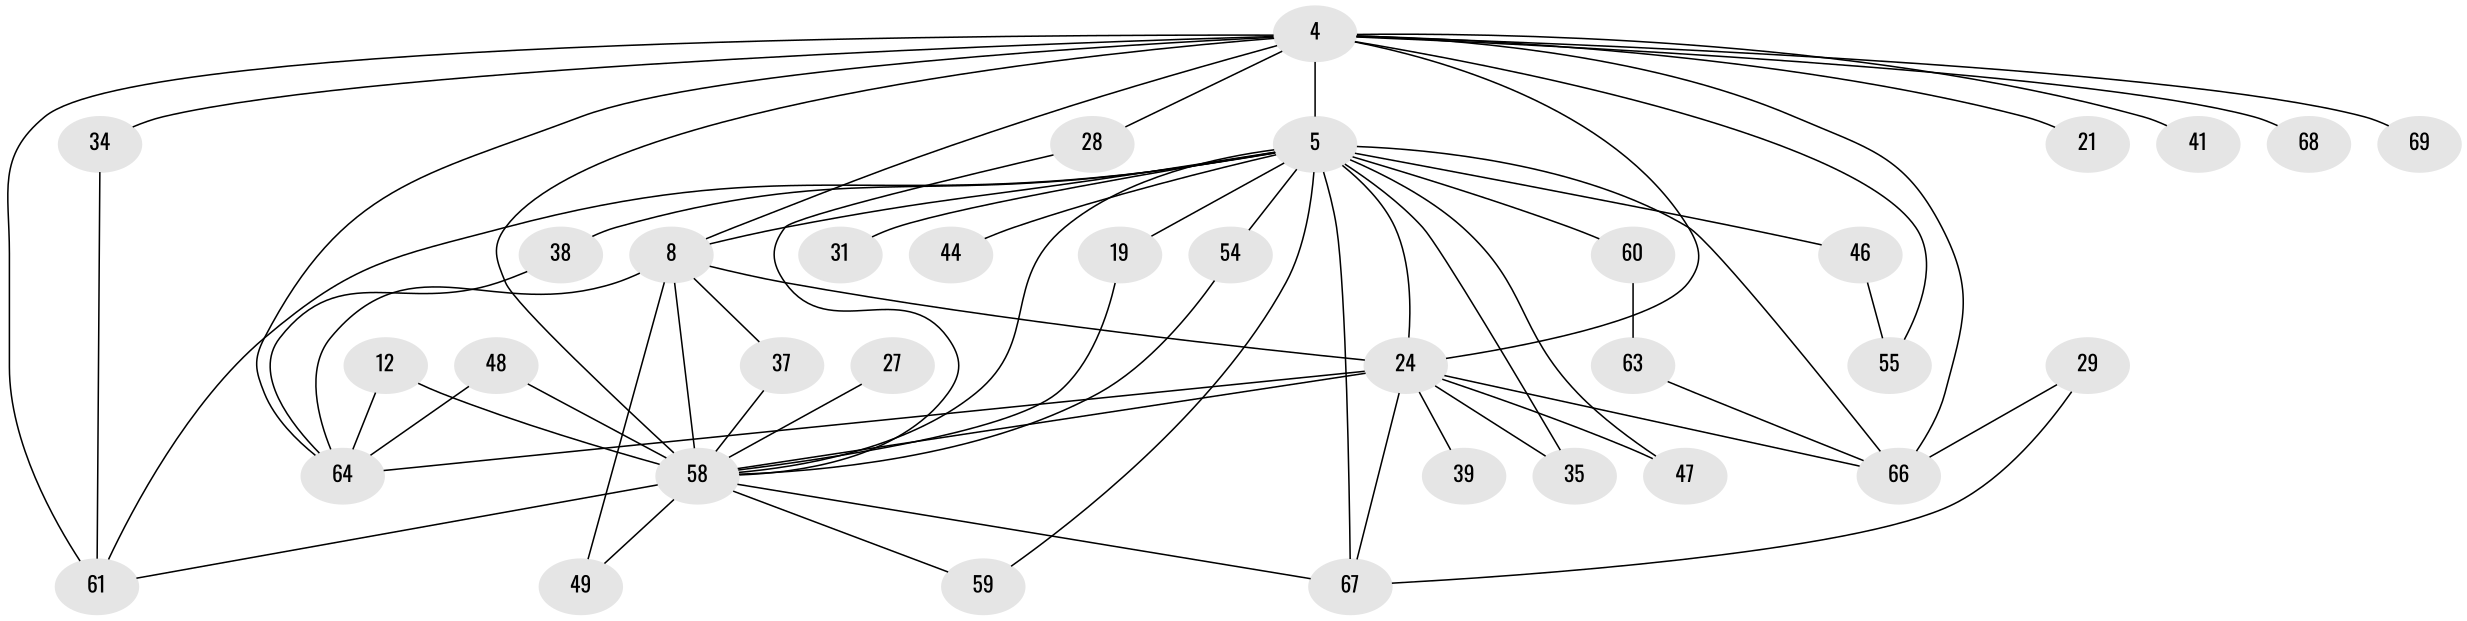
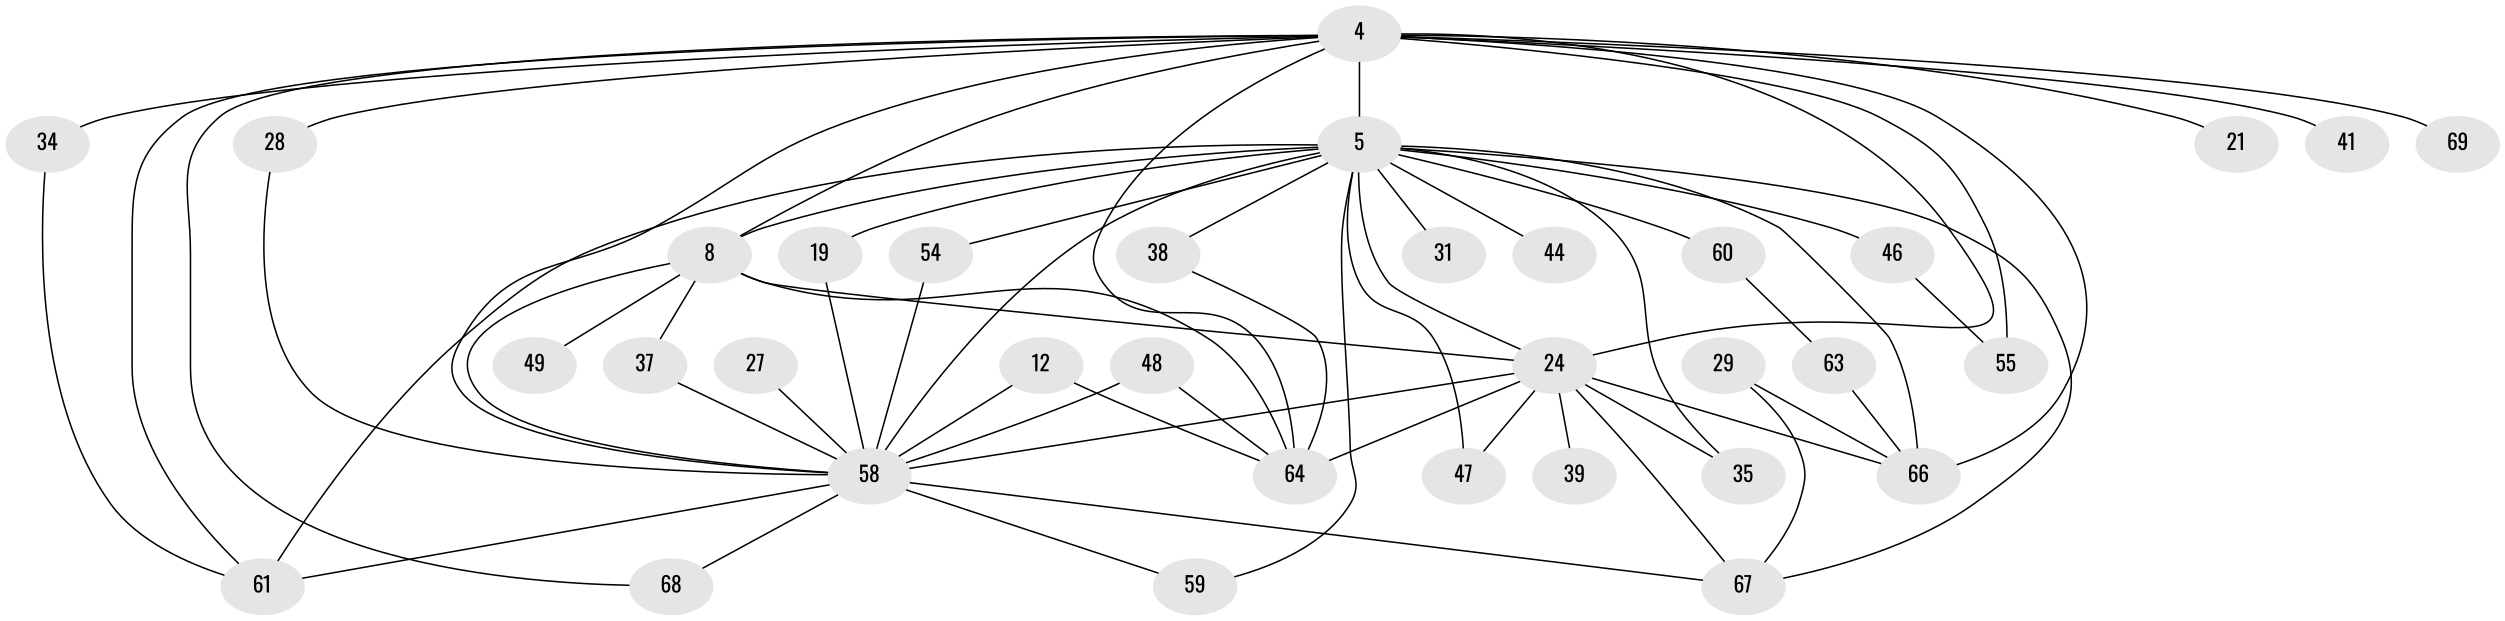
edge "58" -- "49": now "58" -- "68"
